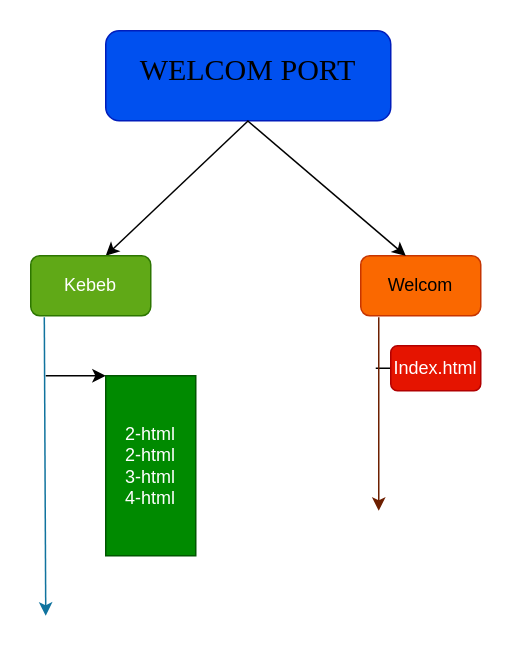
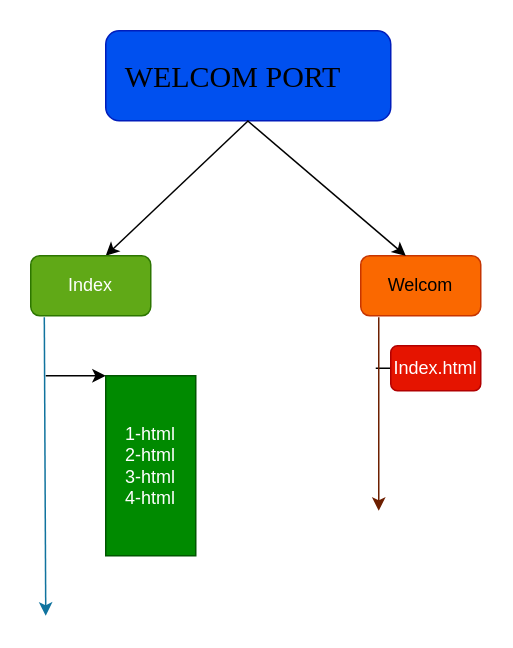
node "WELCOM PORT": moved (248, 68) -> (233, 76)
node "Kebeb": label "Kebeb" -> "Index"
node "2-html 2-html 3-html 4-html": label "2-html 2-html 3-html 4-html" -> "1-html 2-html 3-html 4-html"
